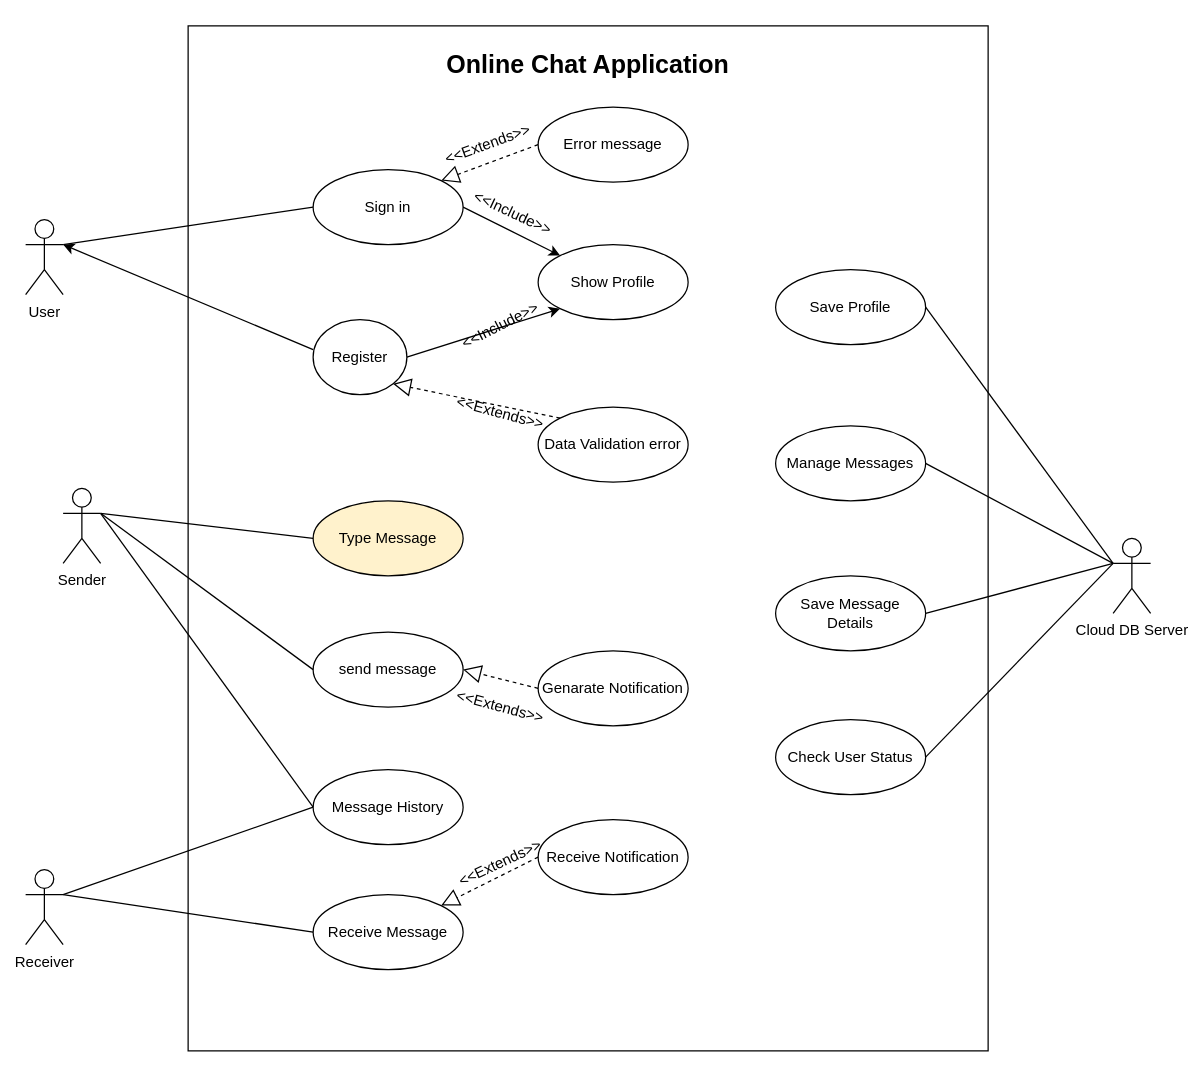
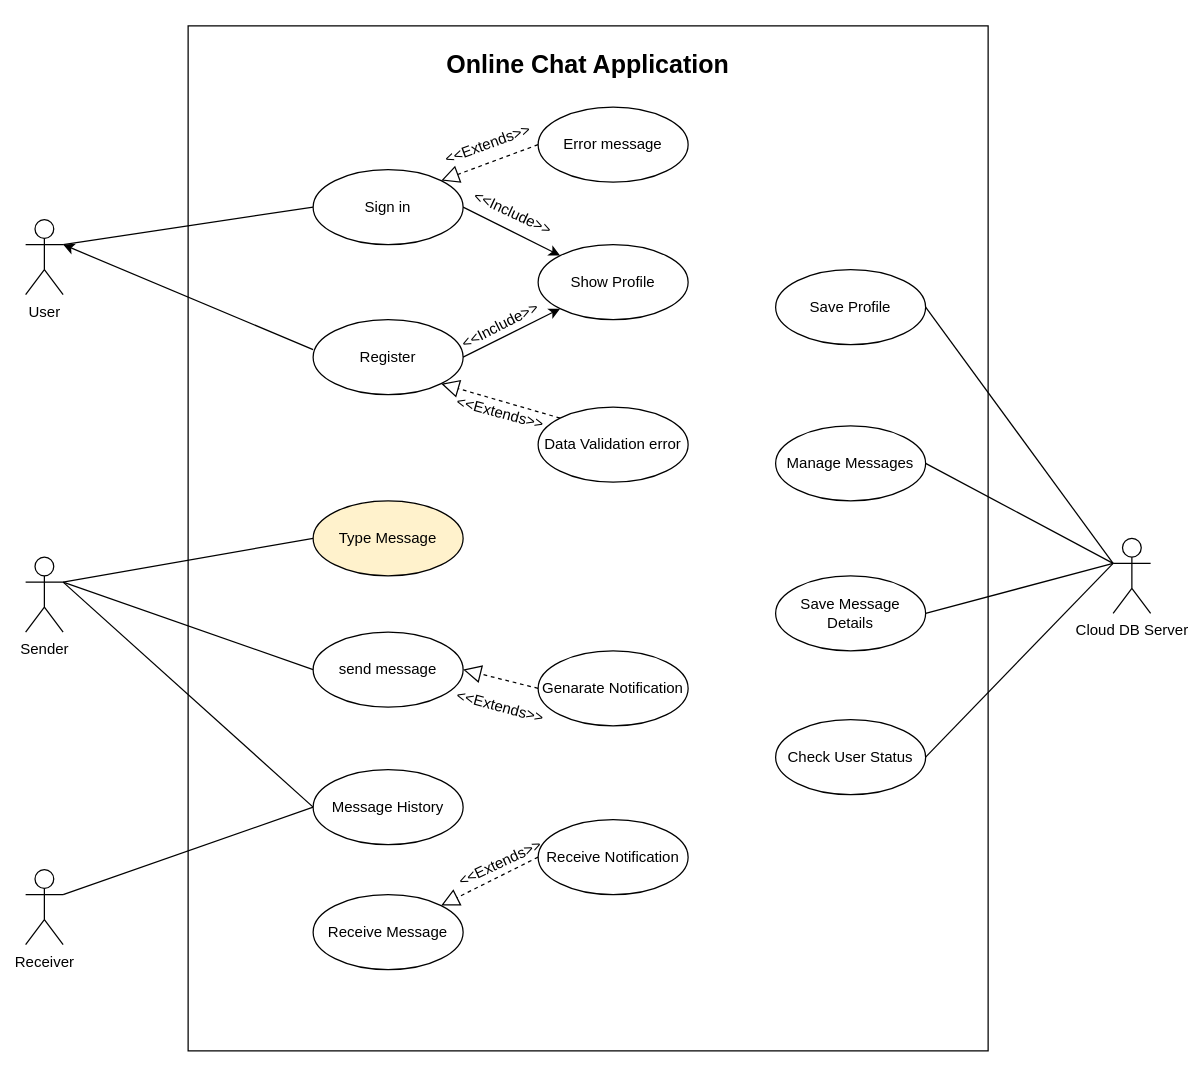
node "Register": size 94x75 -> 150x75
node "Sender": moved (82, 526) -> (44, 594)
edge "Receiver" -- "Receive Message": removed
